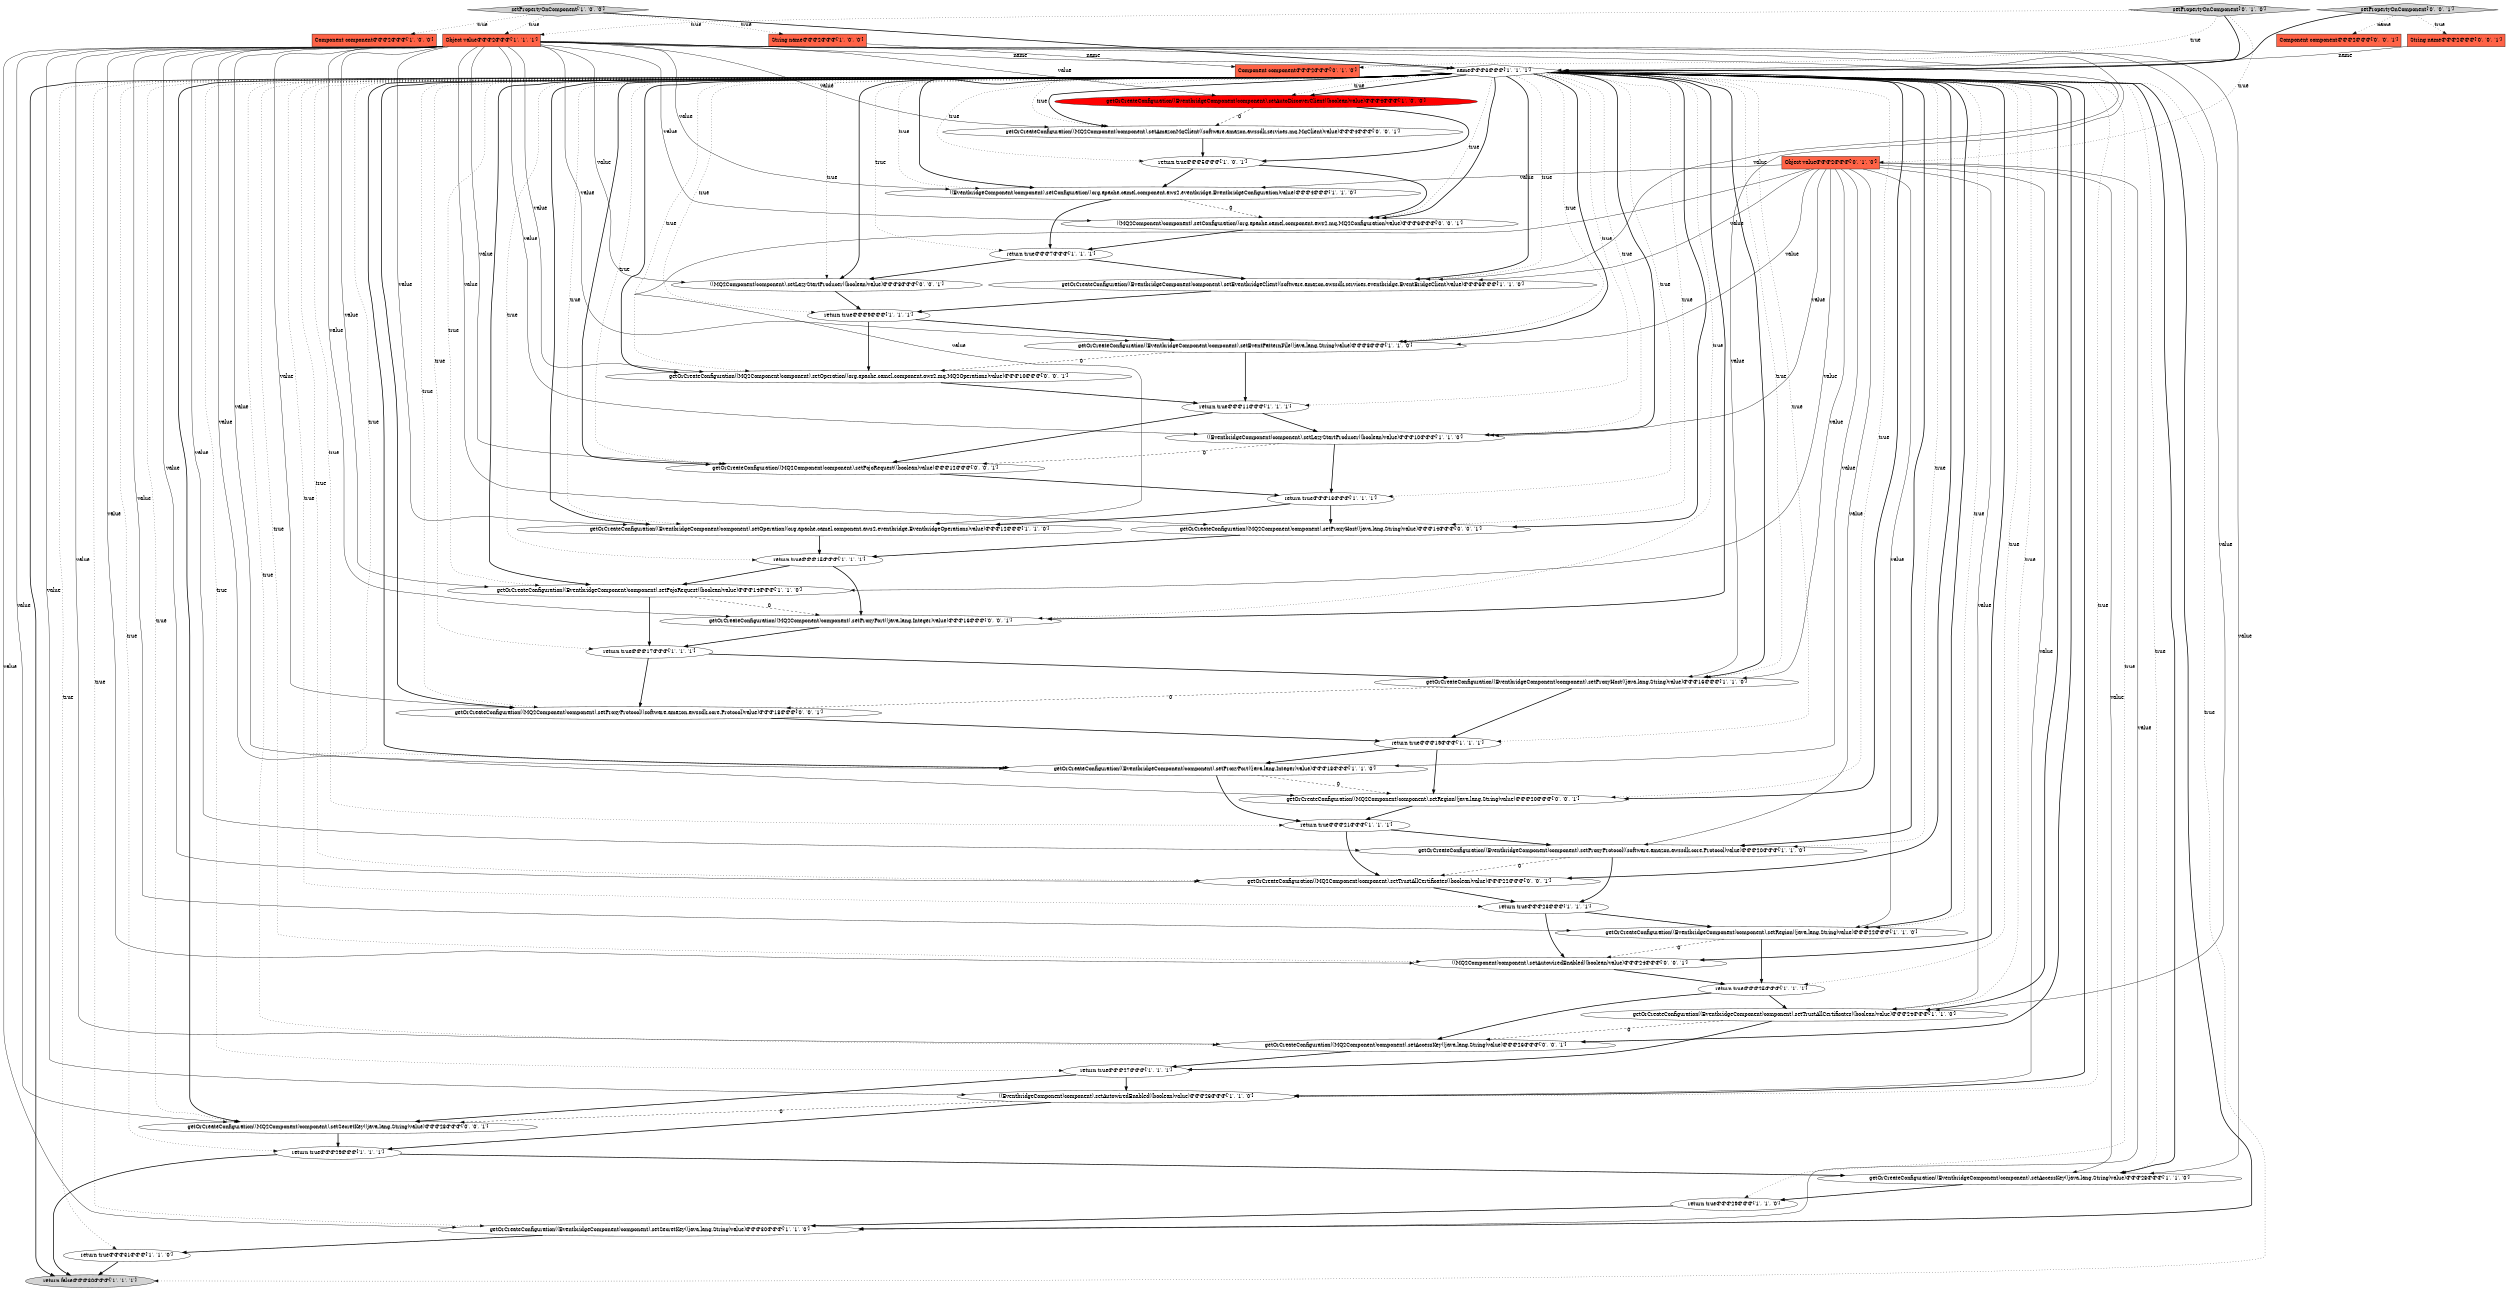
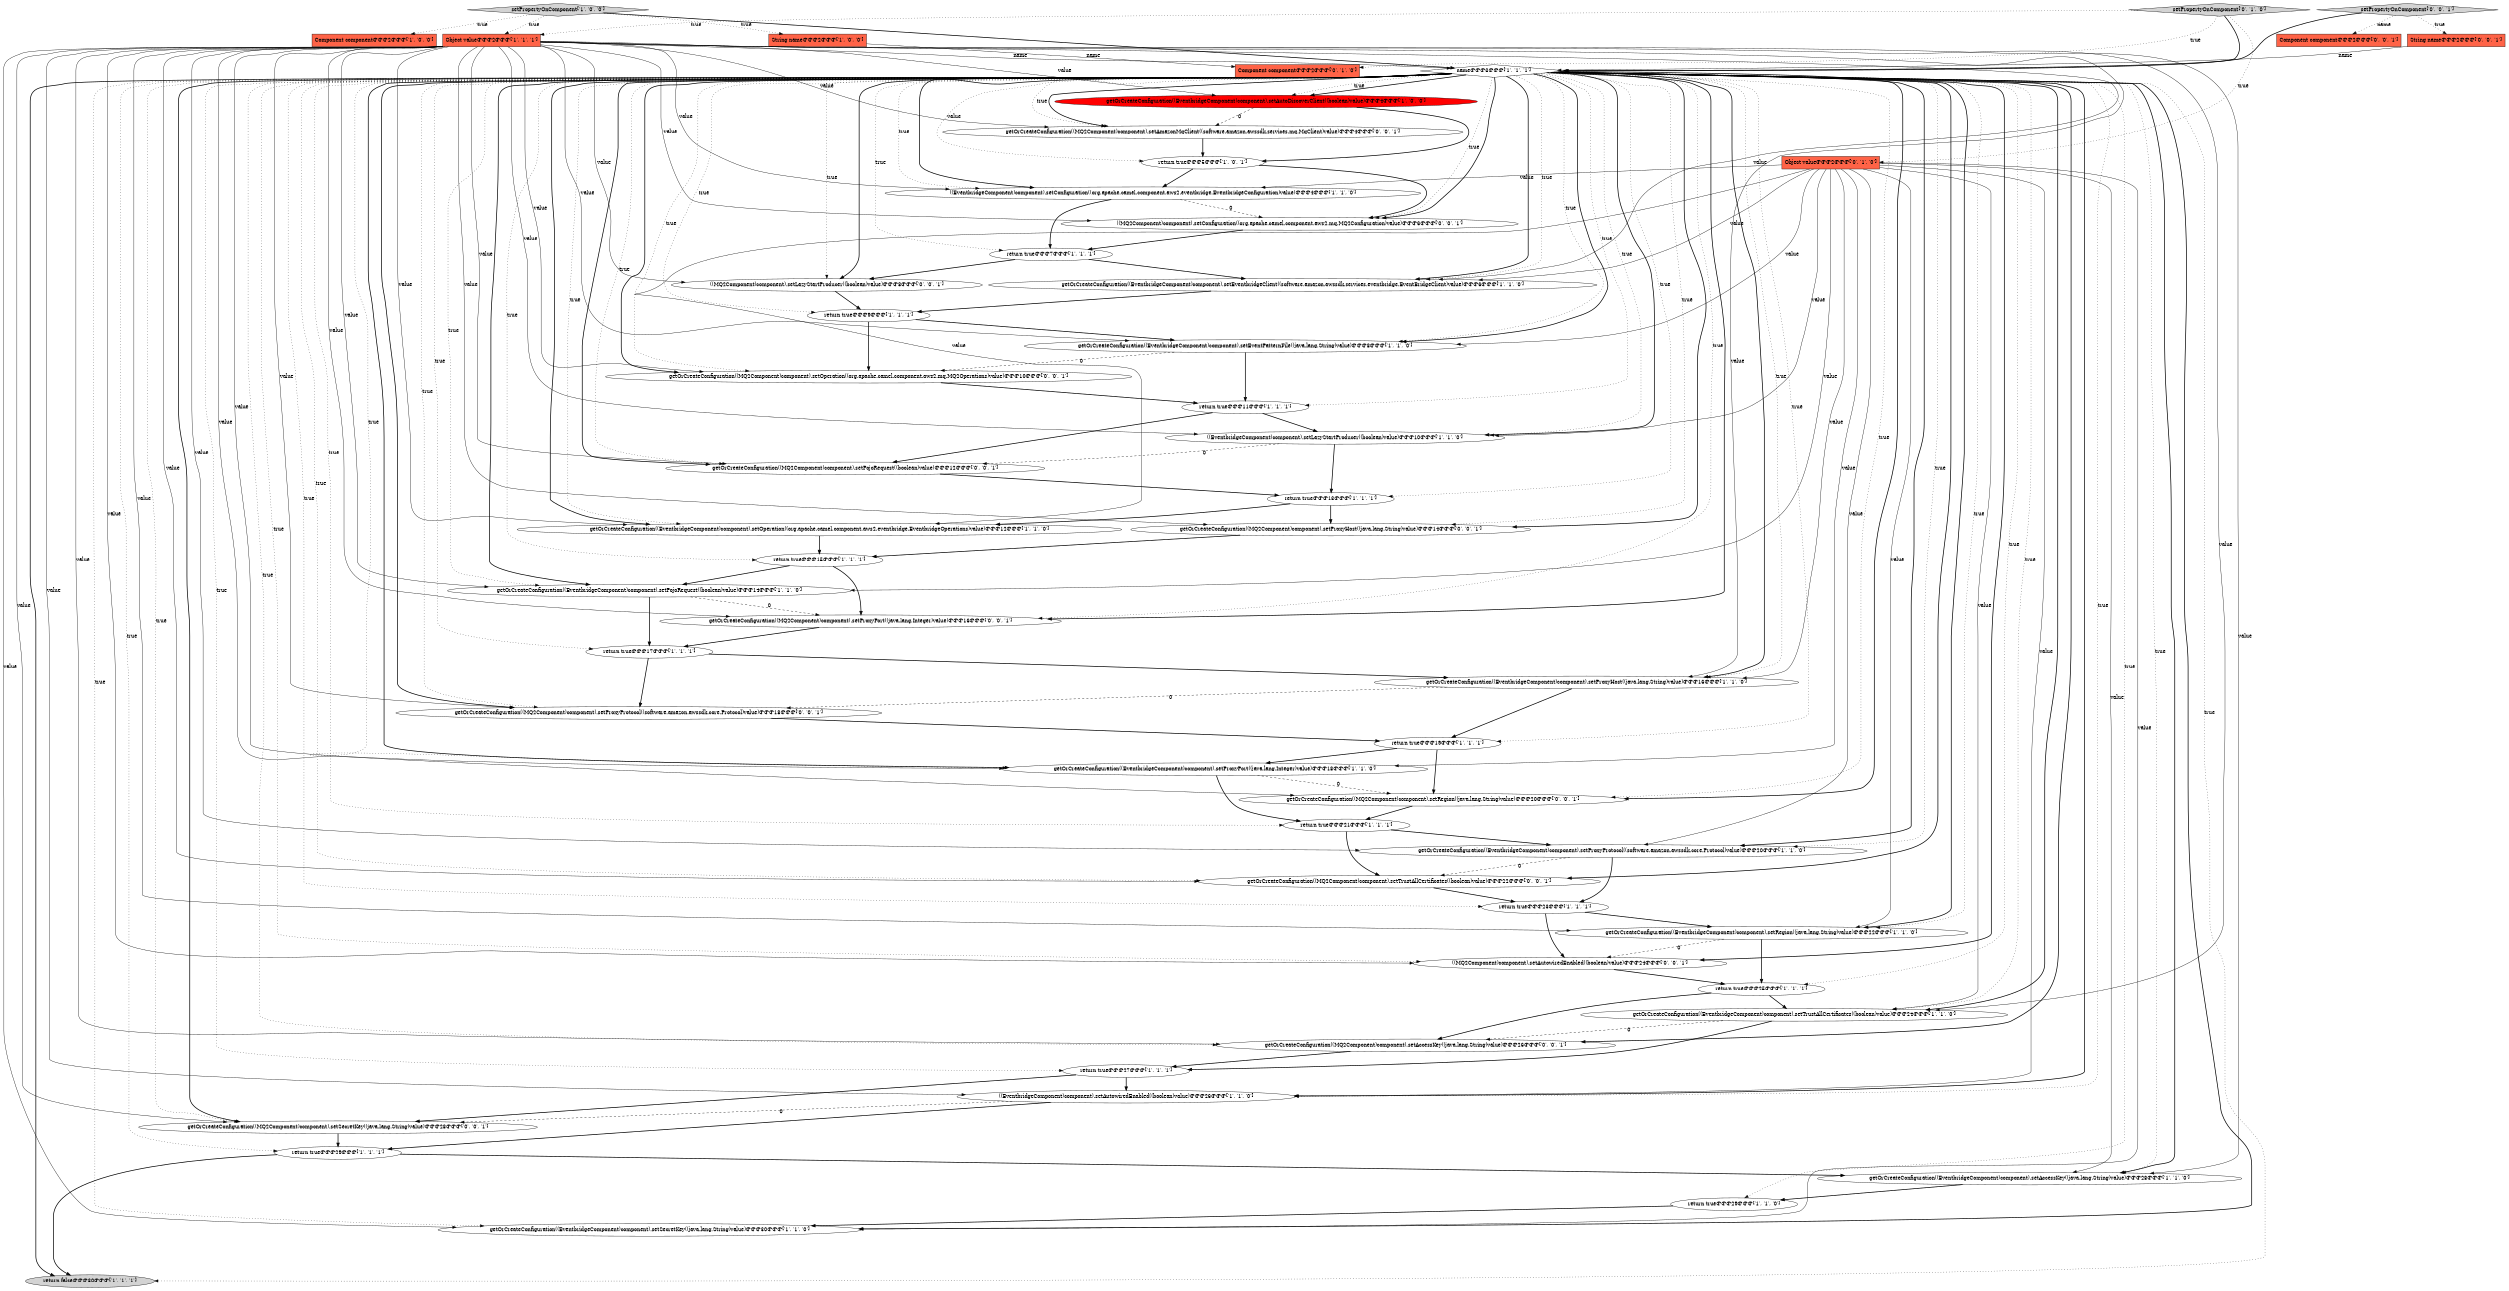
edge "name@@@3@@@['1', '1', '1']" -> "return true@@@5@@@['1', '0', '1']": label "true" -> "value"
node "return true@@@31@@@['1', '1', '0']": removed
